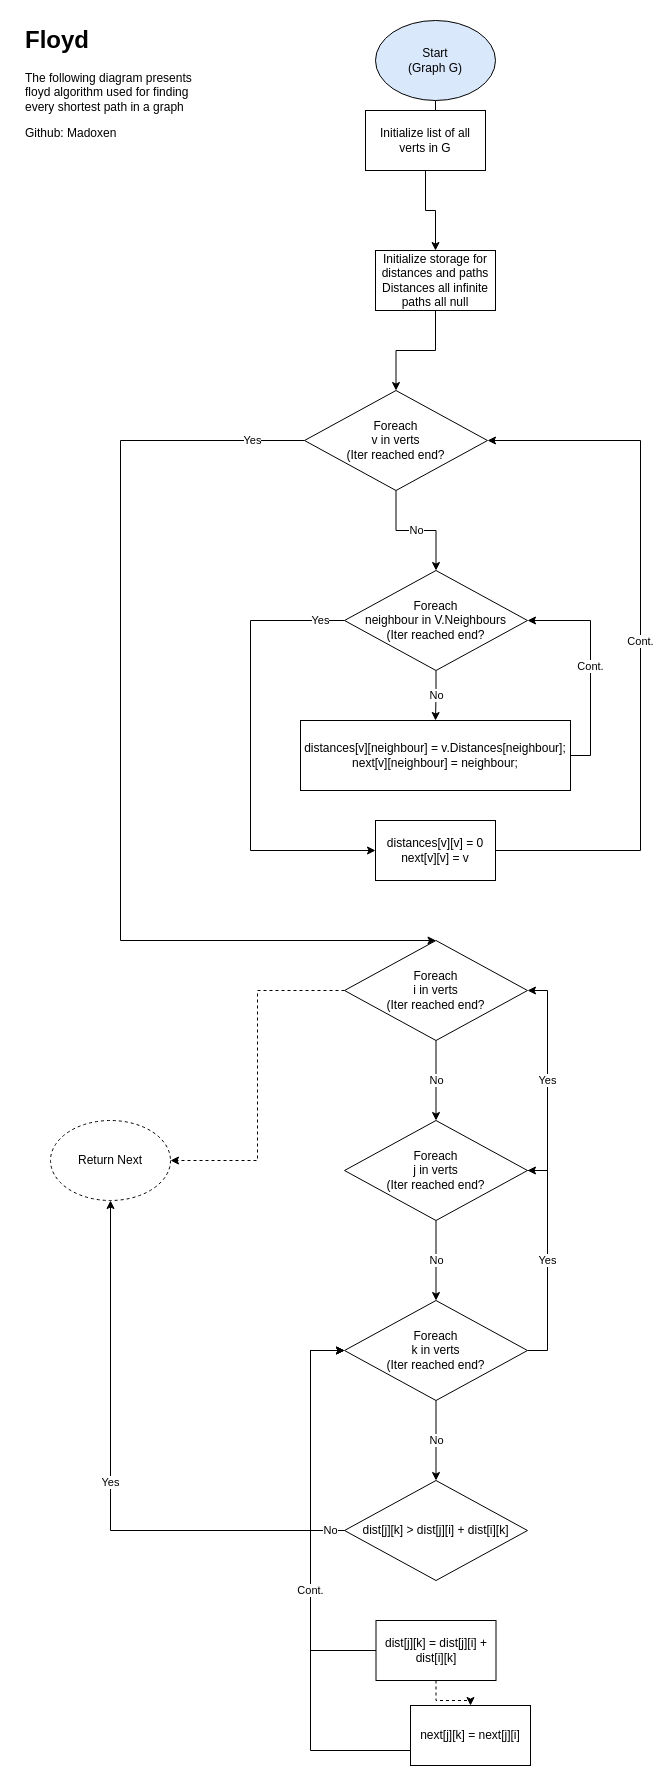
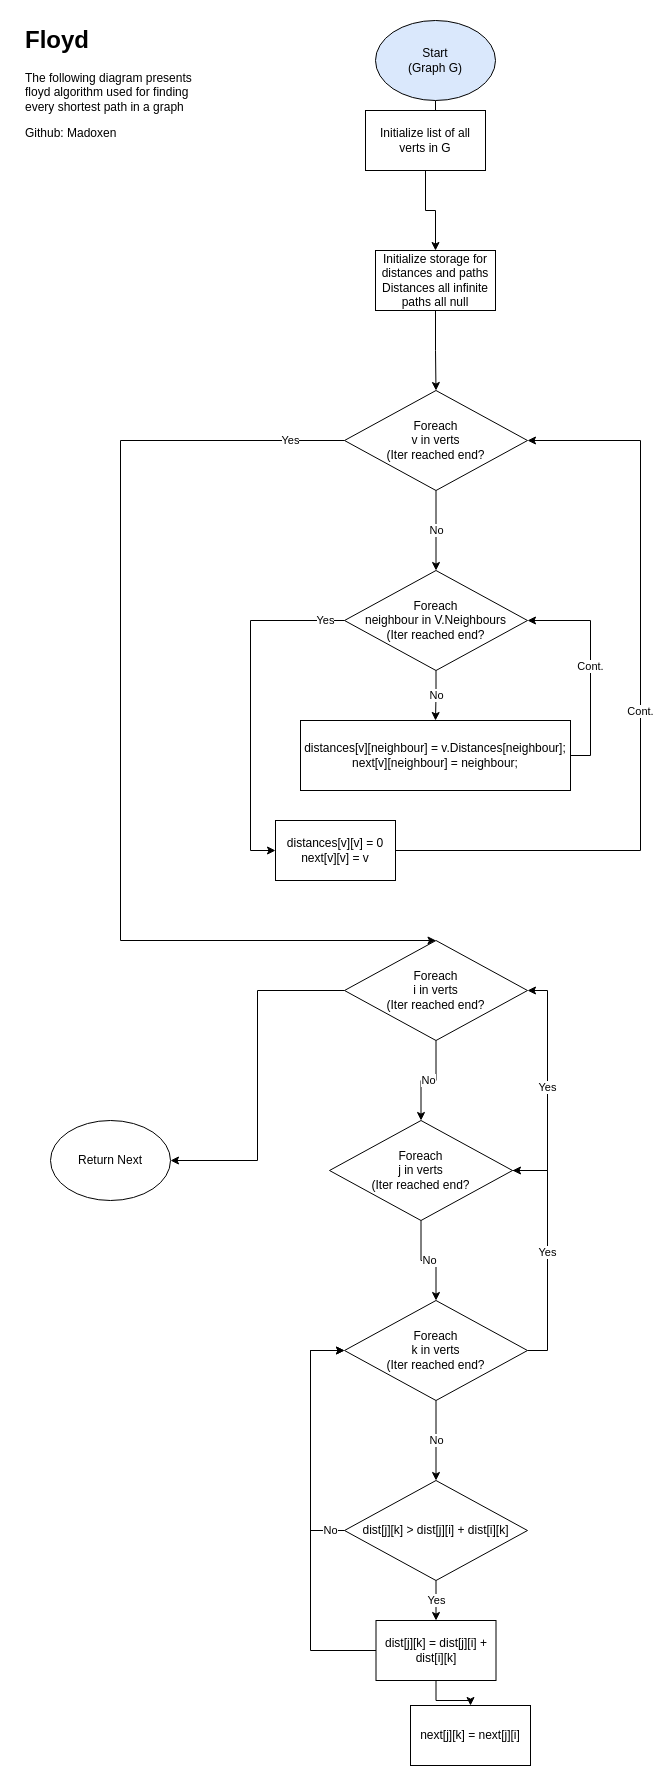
node "Foreach v in verts (Iter reached end?": moved (396, 441) -> (436, 441)
node "distances[v][v] = 0 next[v][v] = v": moved (436, 851) -> (336, 851)
edge "Foreach i in verts (Iter reached end?" -> "Return Next": style dashed -> solid
node "Return Next": style dashed -> solid
node "Foreach j in verts (Iter reached end?": moved (436, 1171) -> (421, 1171)
edge "dist[j][k] > dist[j][i] + dist[i][k]" -> "Return Next": now "dist[j][k] > dist[j][i] + dist[i][k]" -> "dist[j][k] = dist[j][i] + dist[i][k]"
edge "dist[j][k] = dist[j][i] + dist[i][k]" -> "next[j][k] = next[j][i]": style dashed -> solid
edge "next[j][k] = next[j][i]" -> "Foreach k in verts (Iter reached end?": removed, label "Cont."
